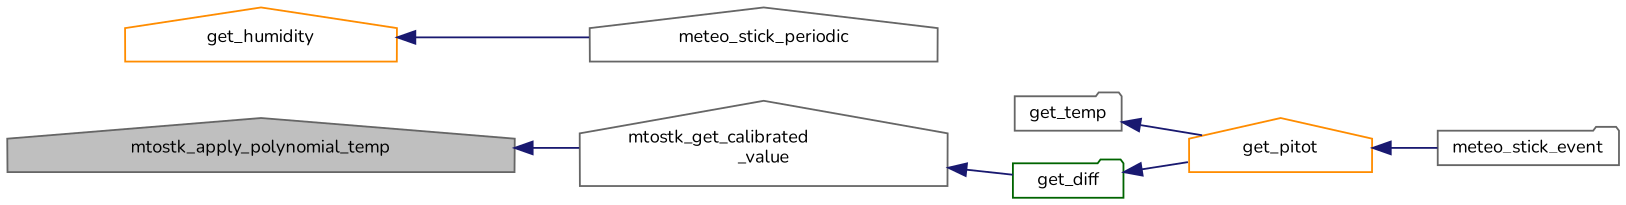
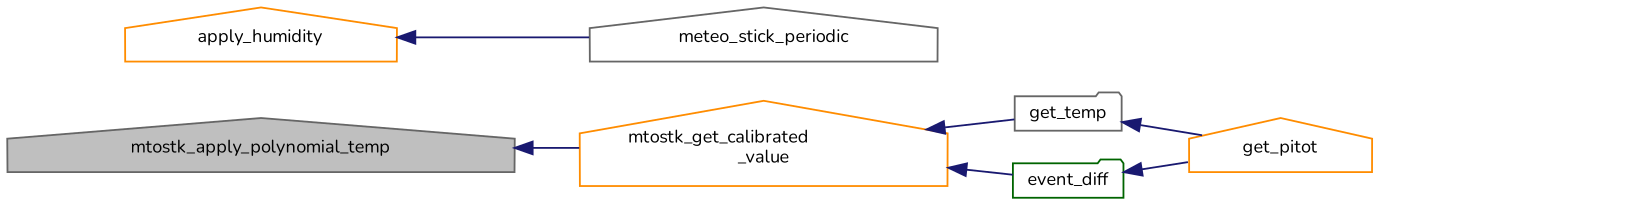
node "get_humidity": label "get_humidity" -> "apply_humidity"
edge "get_temp" -> "mtostk_get_calibrated _value": added
node "mtostk_get_calibrated _value": color gray40 -> darkorange
node "meteo_stick_event": removed
node "get_diff": label "get_diff" -> "event_diff"
